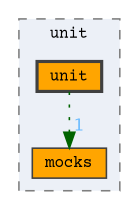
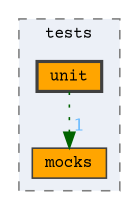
cluster "unit": label "unit" -> "tests"
